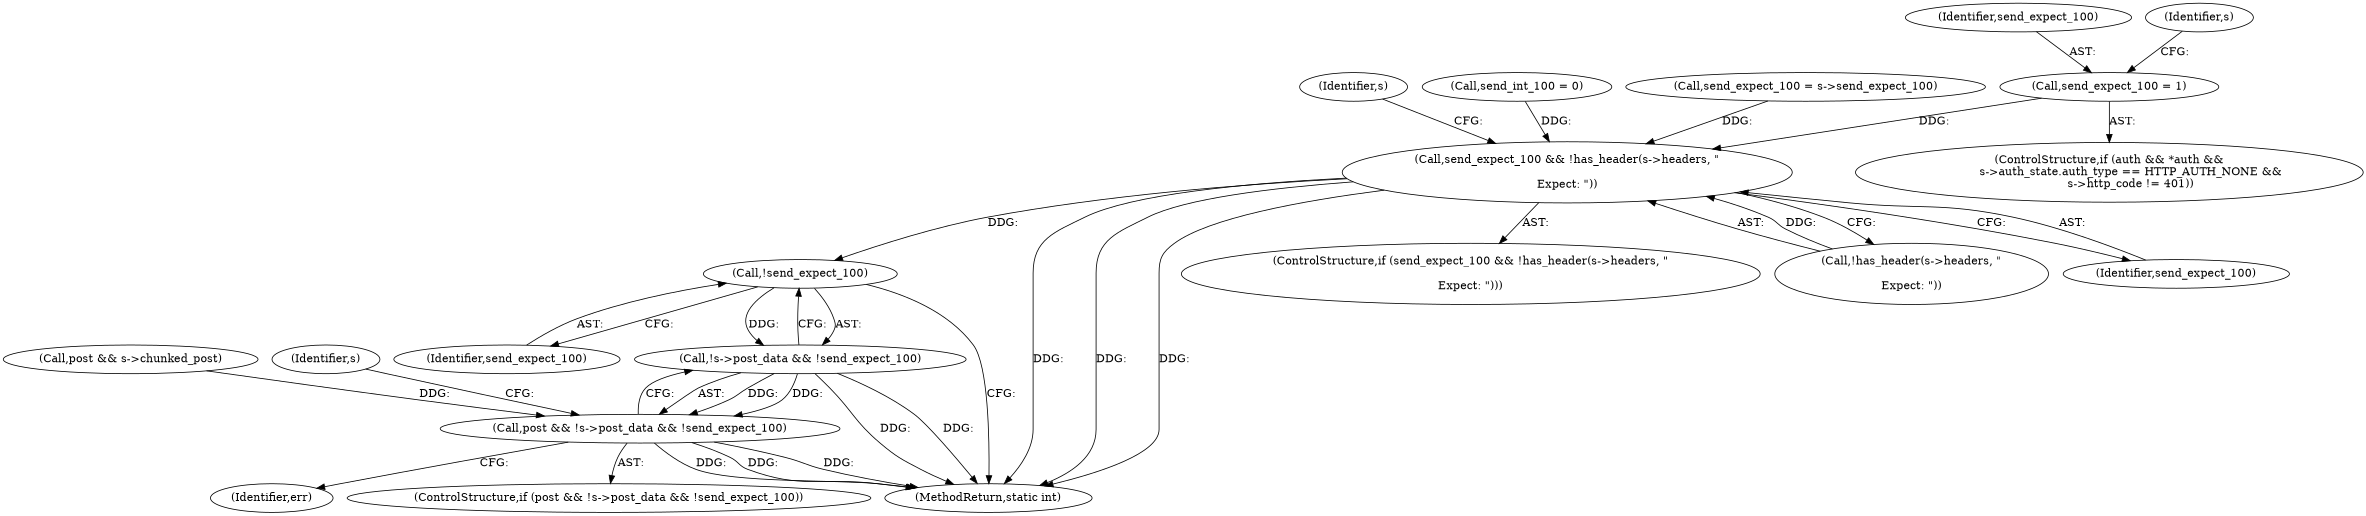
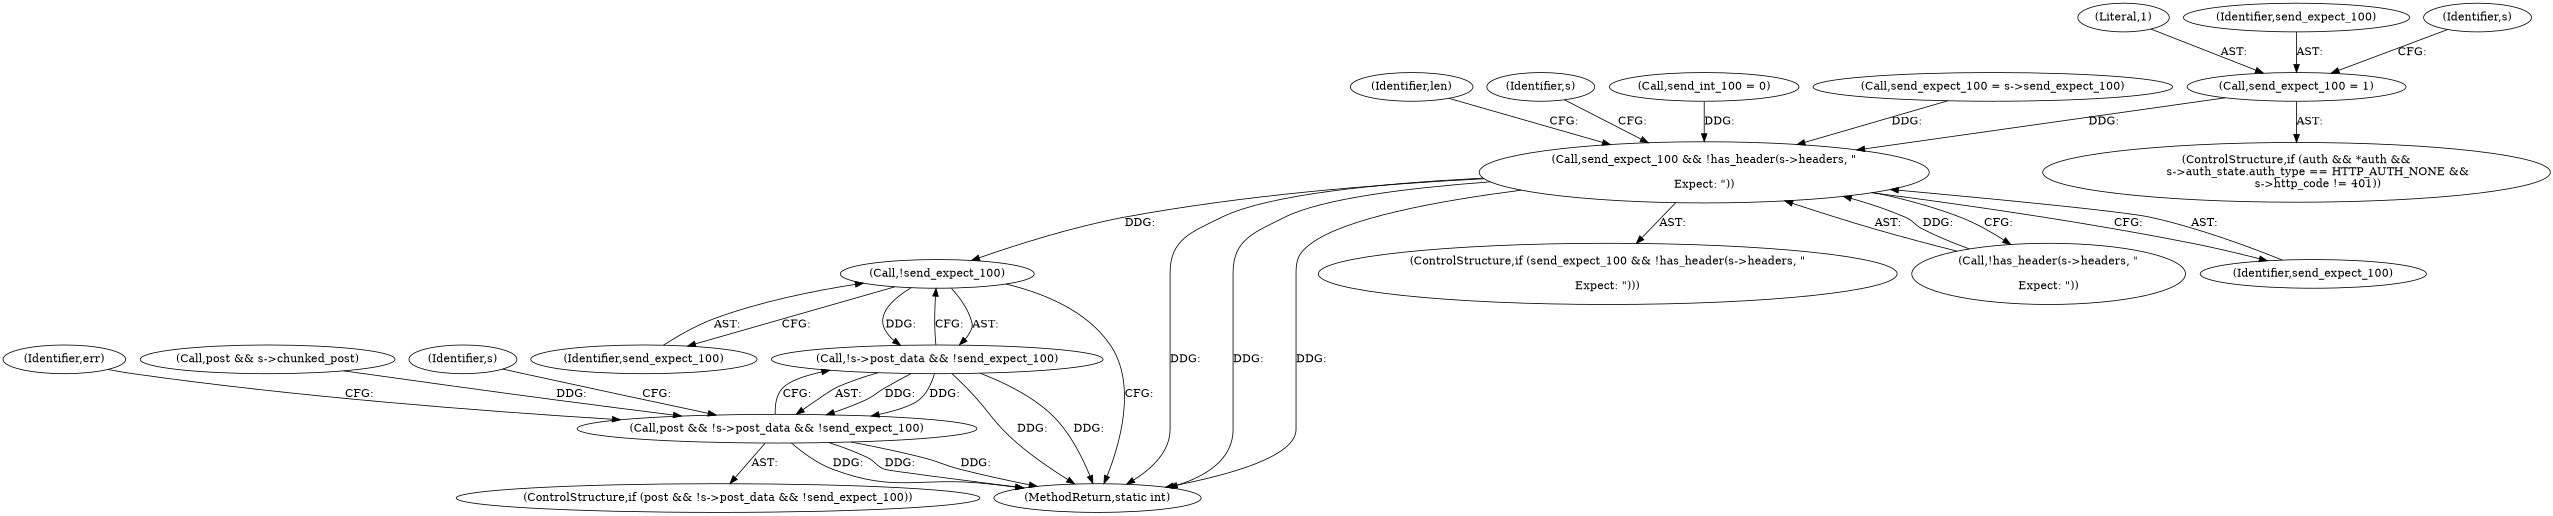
node "(Literal,1)": added
node "(Identifier,len)": added
edge "(Call,post && !s->post_data && !send_expect_100)" -> "(Identifier,err)": reversed
